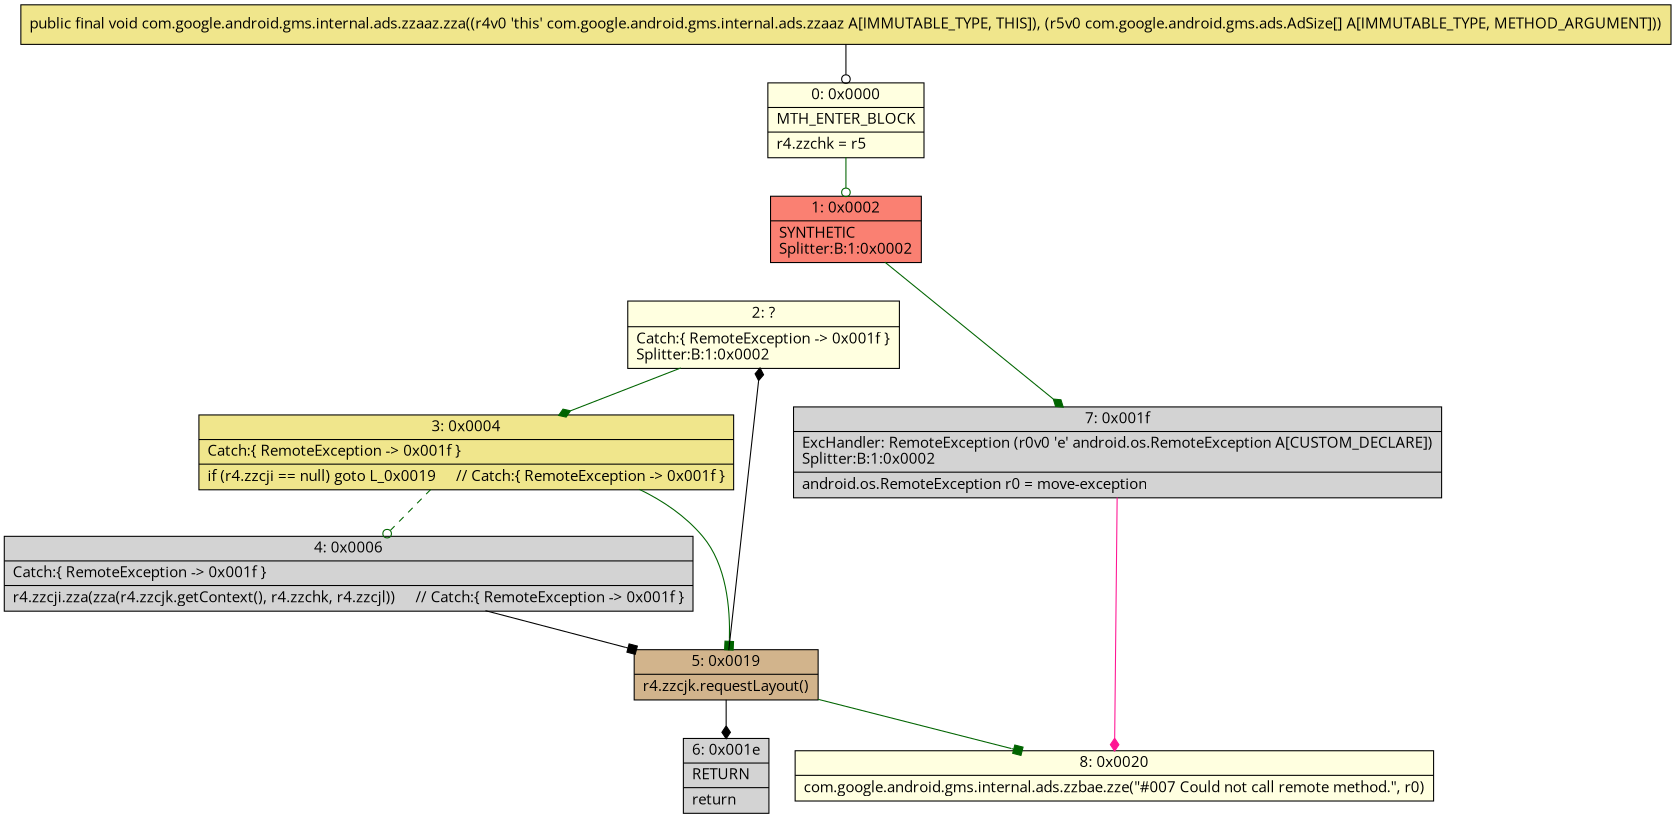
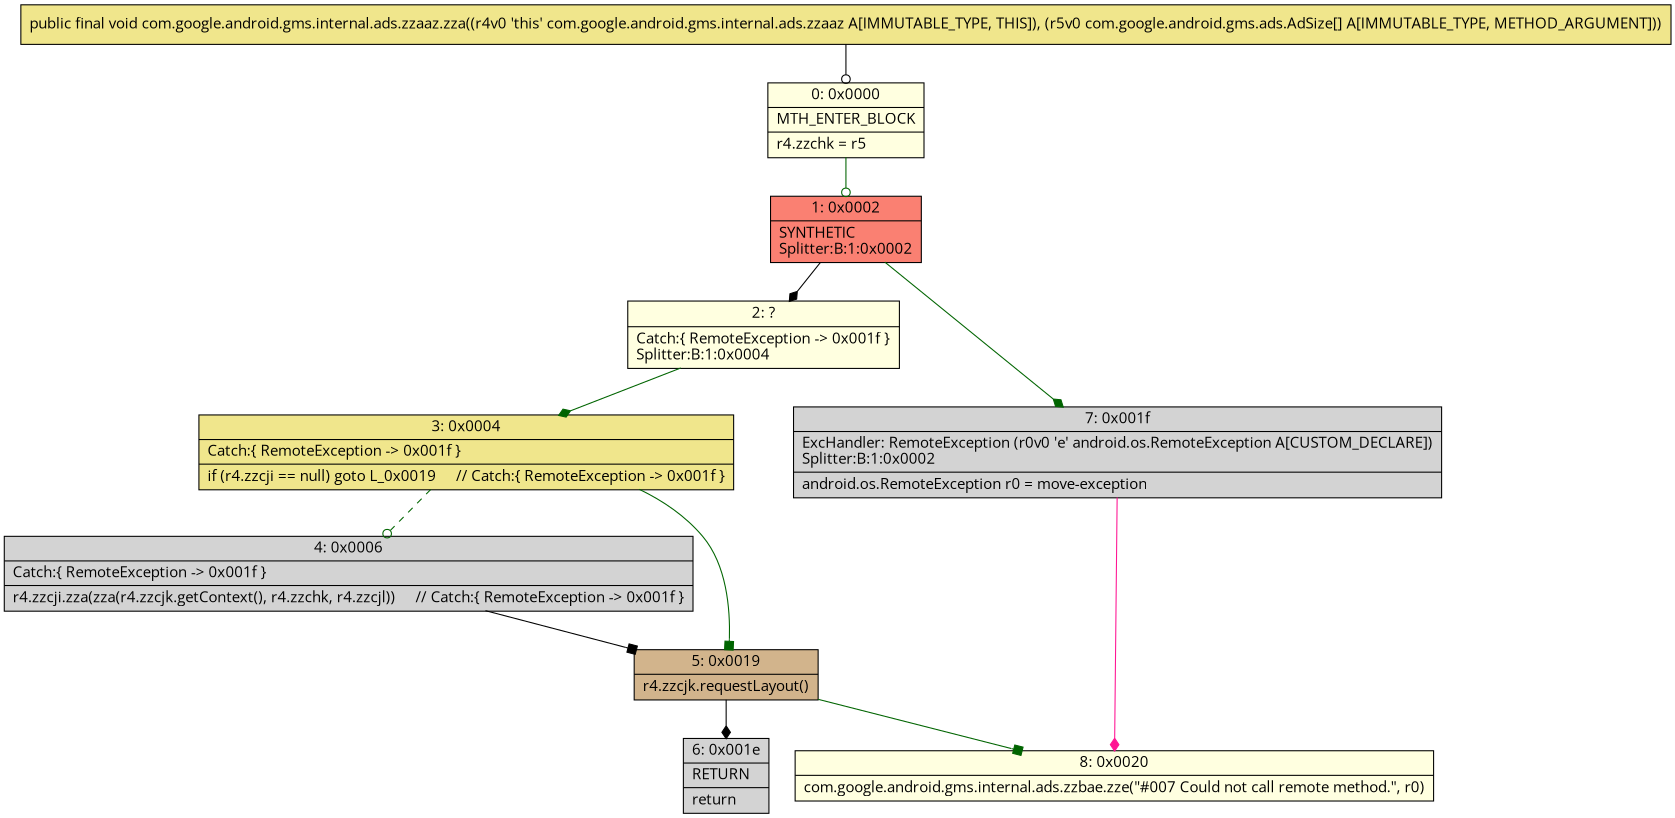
node "2: ?": text "Splitter:B:1:0x0002" -> "Splitter:B:1:0x0004"
edge "5: 0x0019" -> "2: ?": now "1: 0x0002" -> "2: ?"
